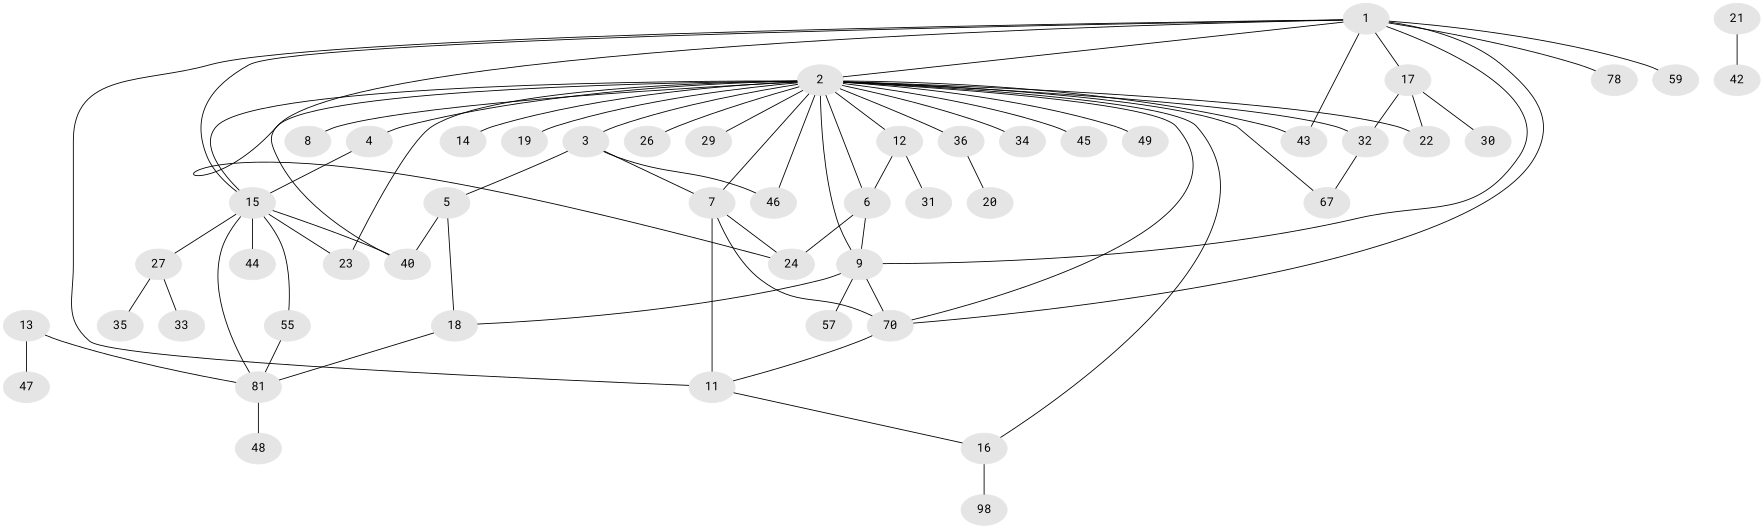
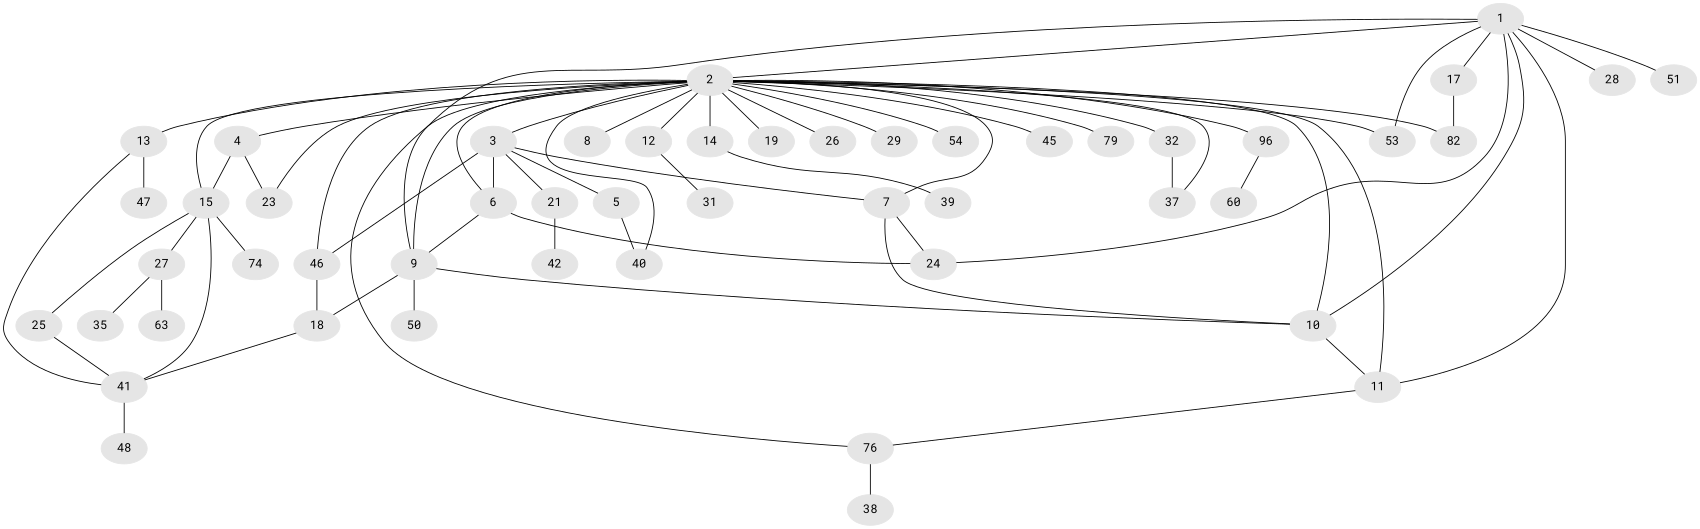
edge "1" -- "15": removed
node "78": label "78" -> "28"
node "59": label "59" -> "51"
edge "2" -- "13": added
edge "17" -- "32": removed
node "36": label "36" -> "96"
node "34": label "34" -> "54"
node "49": label "49" -> "79"
node "43": label "43" -> "53"
node "22": label "22" -> "82"
node "30": removed
edge "3" -- "21": added
edge "12" -- "6": now "3" -- "6"
node "39": added
node "20": label "20" -> "60"
node "67": label "67" -> "37"
edge "15" -- "40": removed
edge "15" -- "23": now "4" -- "23"
node "44": label "44" -> "74"
edge "5" -- "18": now "46" -- "18"
edge "7" -- "11": now "2" -- "11"
node "33": label "33" -> "63"
node "55": label "55" -> "25"
node "57": label "57" -> "50"
node "70": label "70" -> "10"
node "81": label "81" -> "41"
node "16": label "16" -> "76"
node "98": label "98" -> "38"
